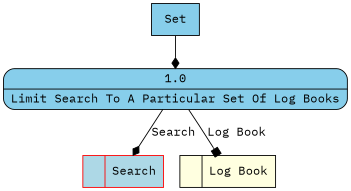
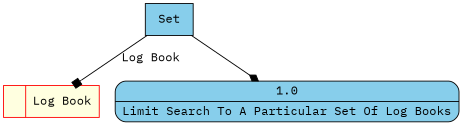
edge "1.0" -> "Log Book": now "Set" -> "Log Book"
node "Search": removed
node "Log Book": color black -> red
